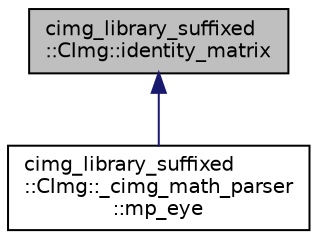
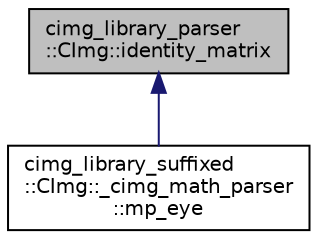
node "cimg_library_suffixed ::CImg::identity_matrix": label "cimg_library_suffixed ::CImg::identity_matrix" -> "cimg_library_parser ::CImg::identity_matrix"
